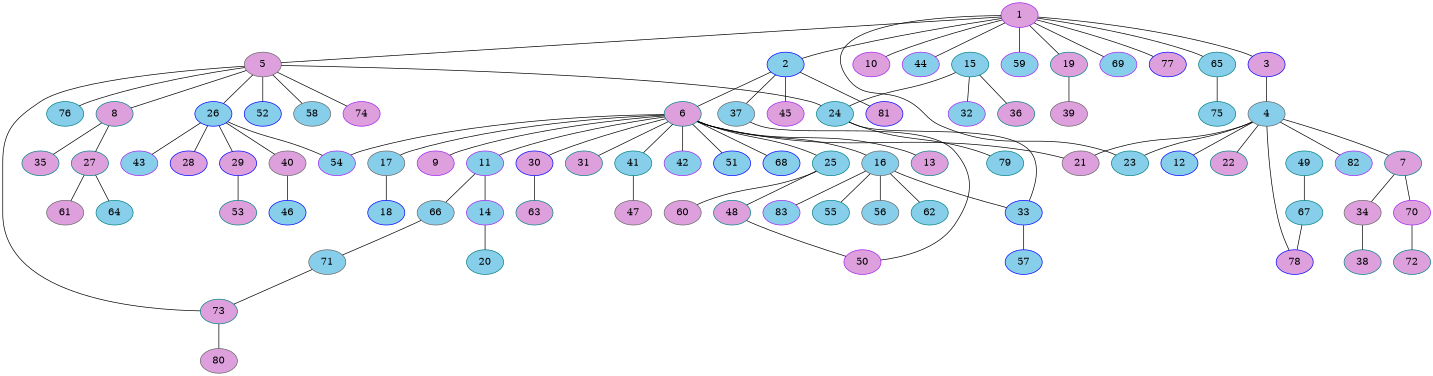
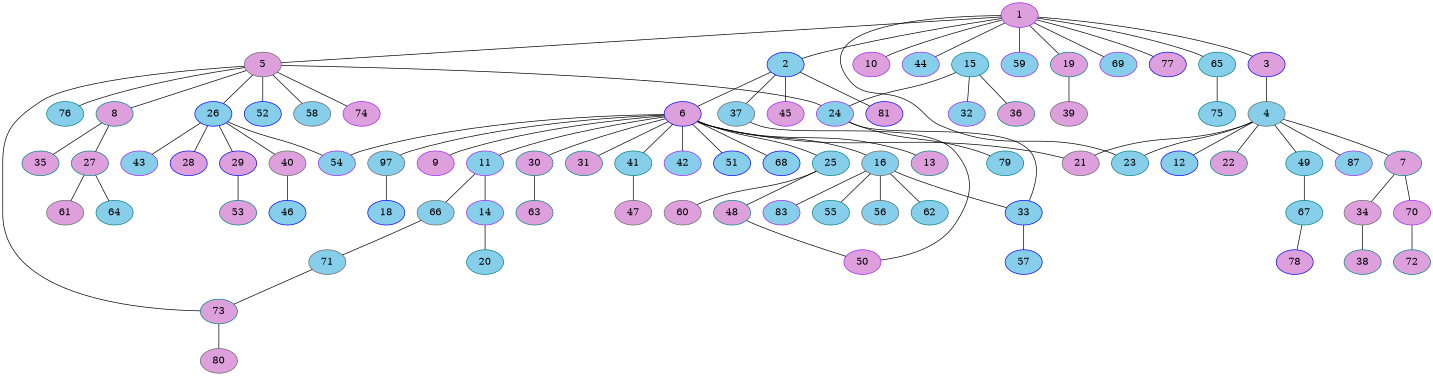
node "6": color teal -> blue
node "24": color teal -> purple
node "17": label "17" -> "97"
node "30": color blue -> teal
node "82": label "82" -> "87"
edge "4" -- "78": now "4" -- "49"
